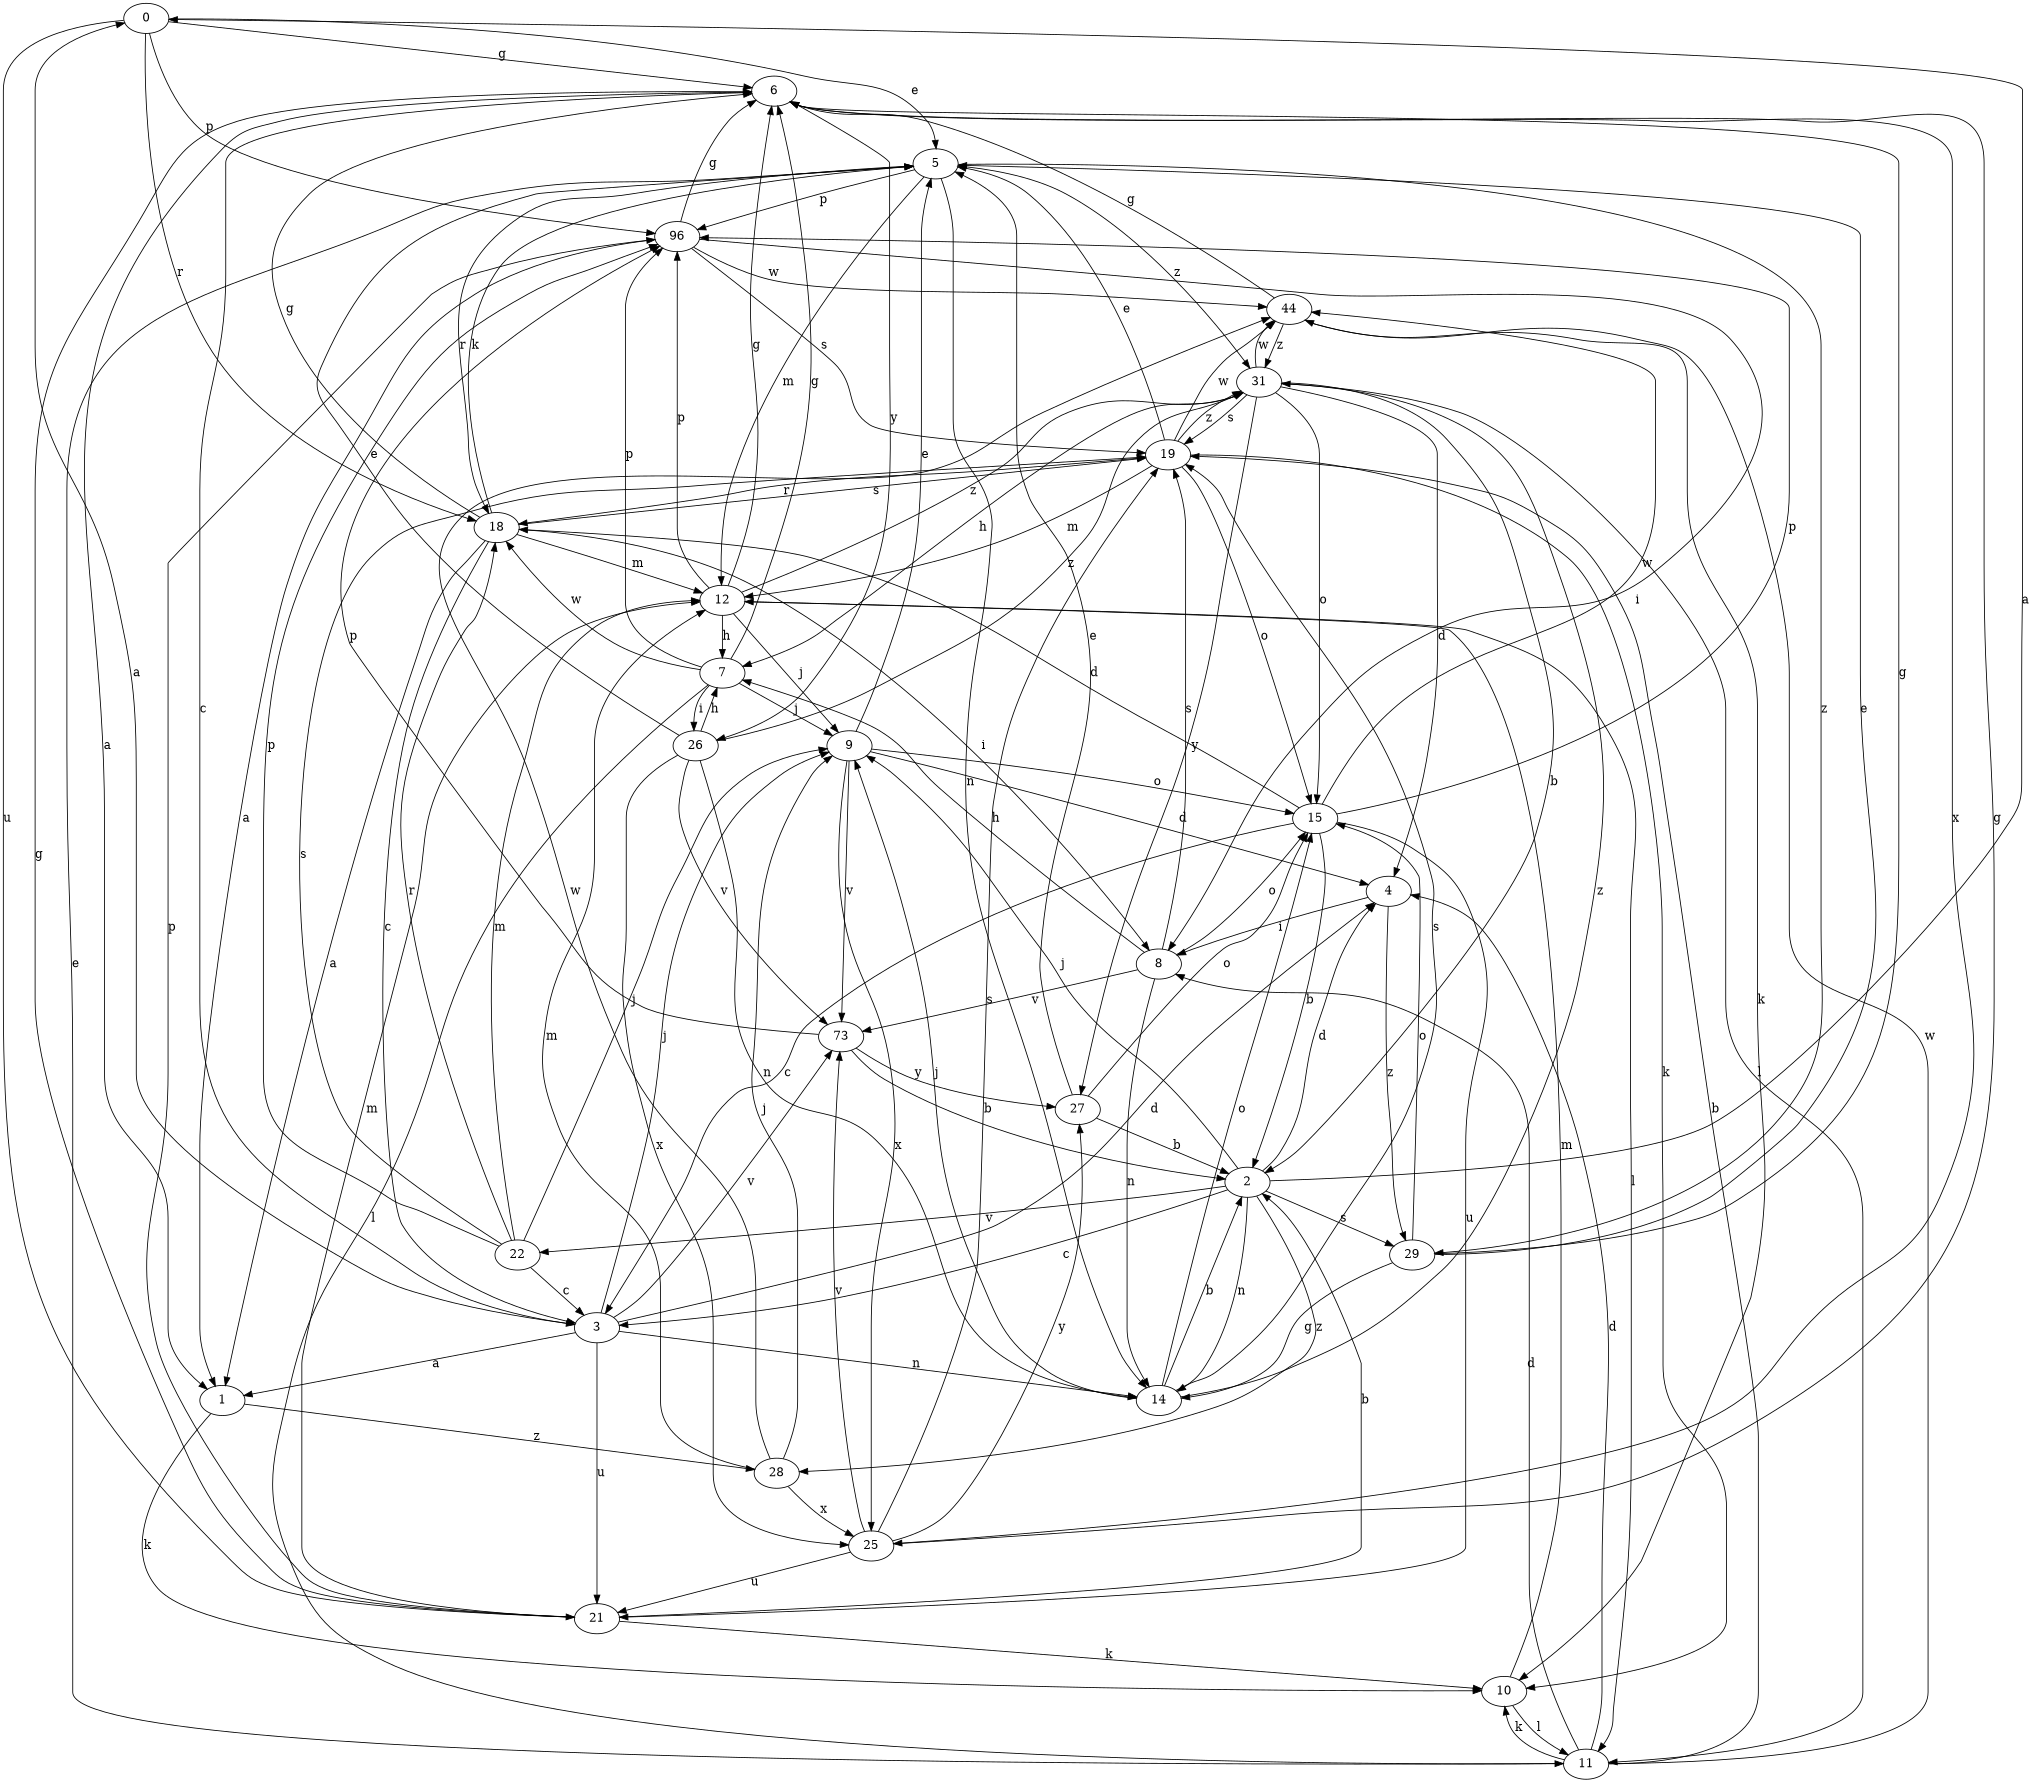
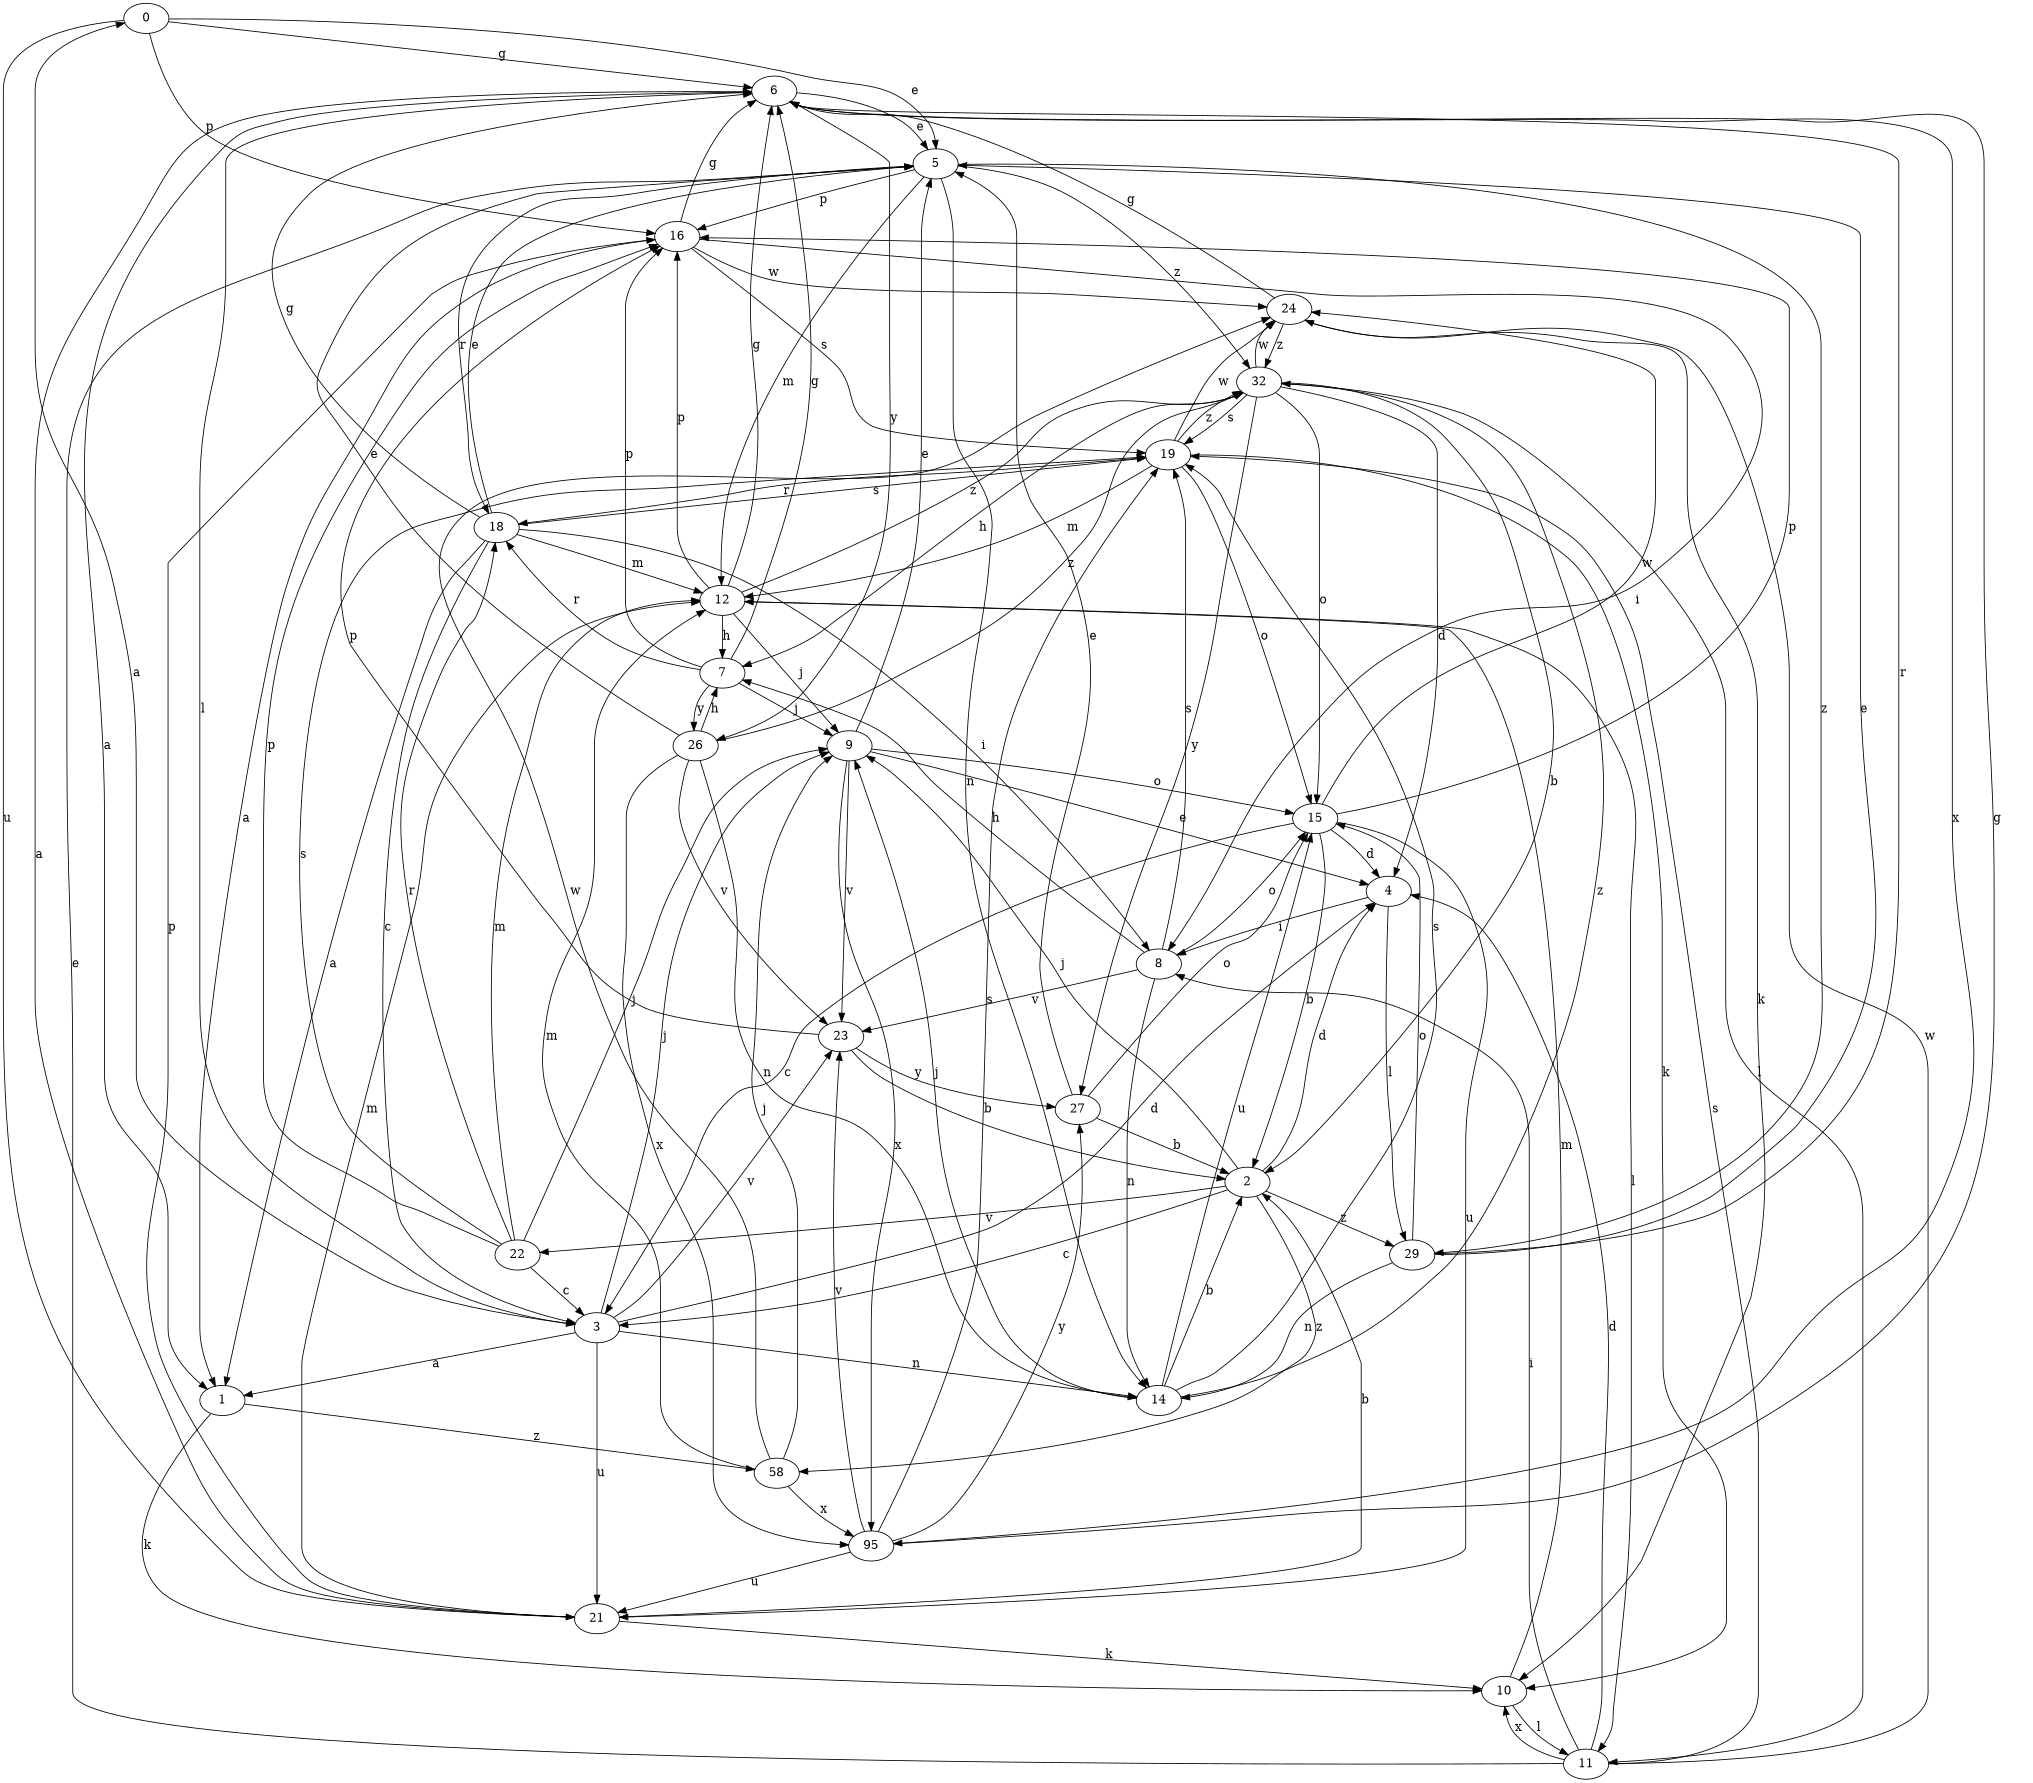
edge "2" -> "0": removed, label "a"
node "96": label "96" -> "16"
edge "19" -> "5": now "6" -> "5"
node "44": label "44" -> "24"
edge "0" -> "18": removed, label "r"
edge "18" -> "5": label "k" -> "e"
node "31": label "31" -> "32"
edge "15" -> "18": now "15" -> "4"
edge "7" -> "18": label "w" -> "r"
edge "29" -> "6": label "g" -> "r"
edge "6" -> "3": label "c" -> "l"
edge "7" -> "26": label "i" -> "y"
edge "9" -> "4": label "d" -> "e"
edge "21" -> "6": label "g" -> "a"
node "73": label "73" -> "23"
edge "4" -> "29": label "z" -> "l"
edge "14" -> "15": label "o" -> "u"
edge "11" -> "19": label "b" -> "s"
edge "2" -> "29": label "s" -> "z"
edge "2" -> "14": removed, label "n"
edge "29" -> "14": label "g" -> "n"
edge "11" -> "8": label "d" -> "i"
node "28": label "28" -> "58"
node "25": label "25" -> "95"
edge "7" -> "11": removed, label "l"
edge "11" -> "10": label "k" -> "x"
